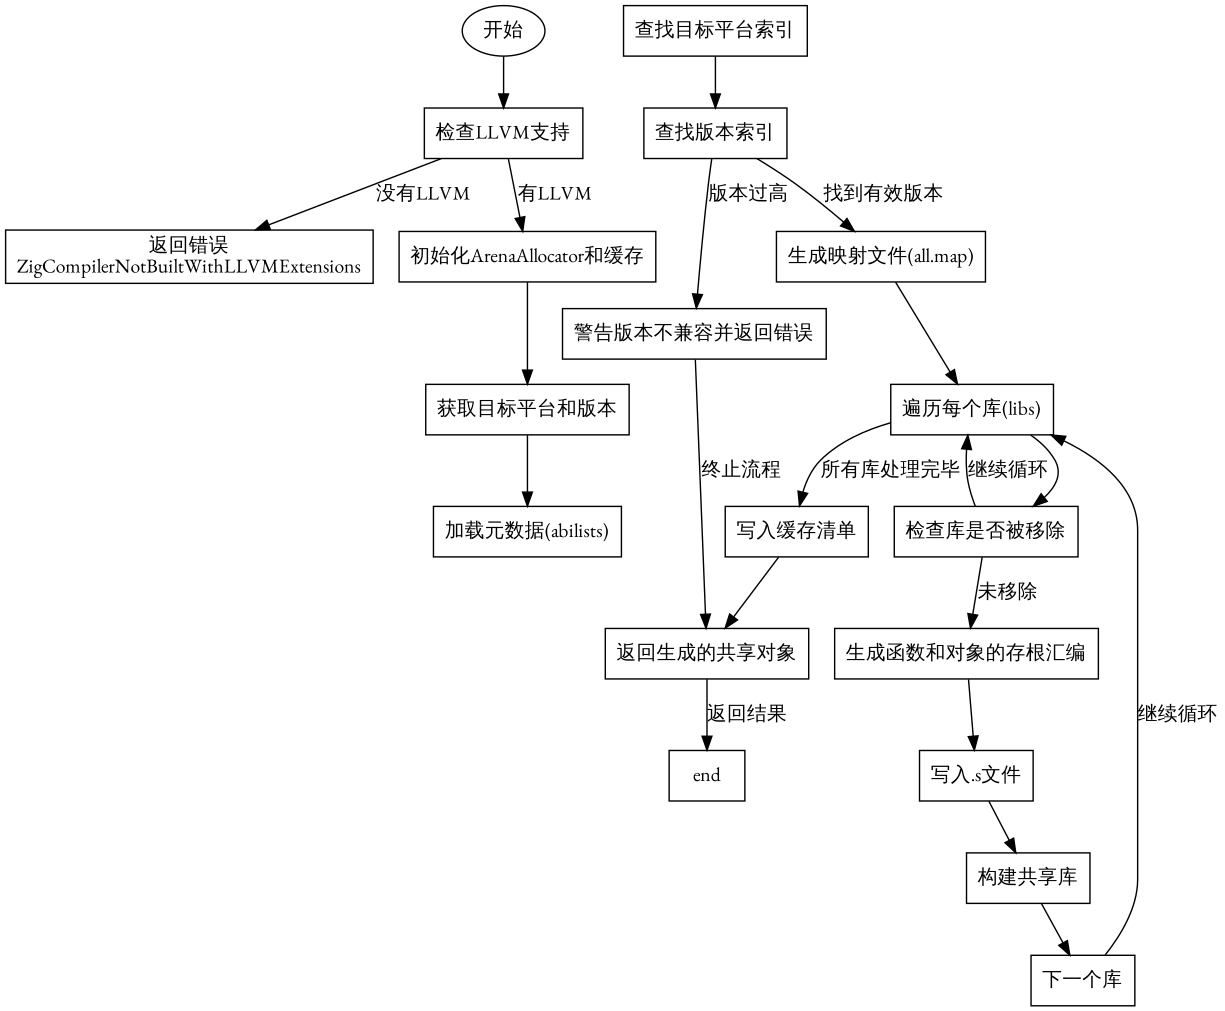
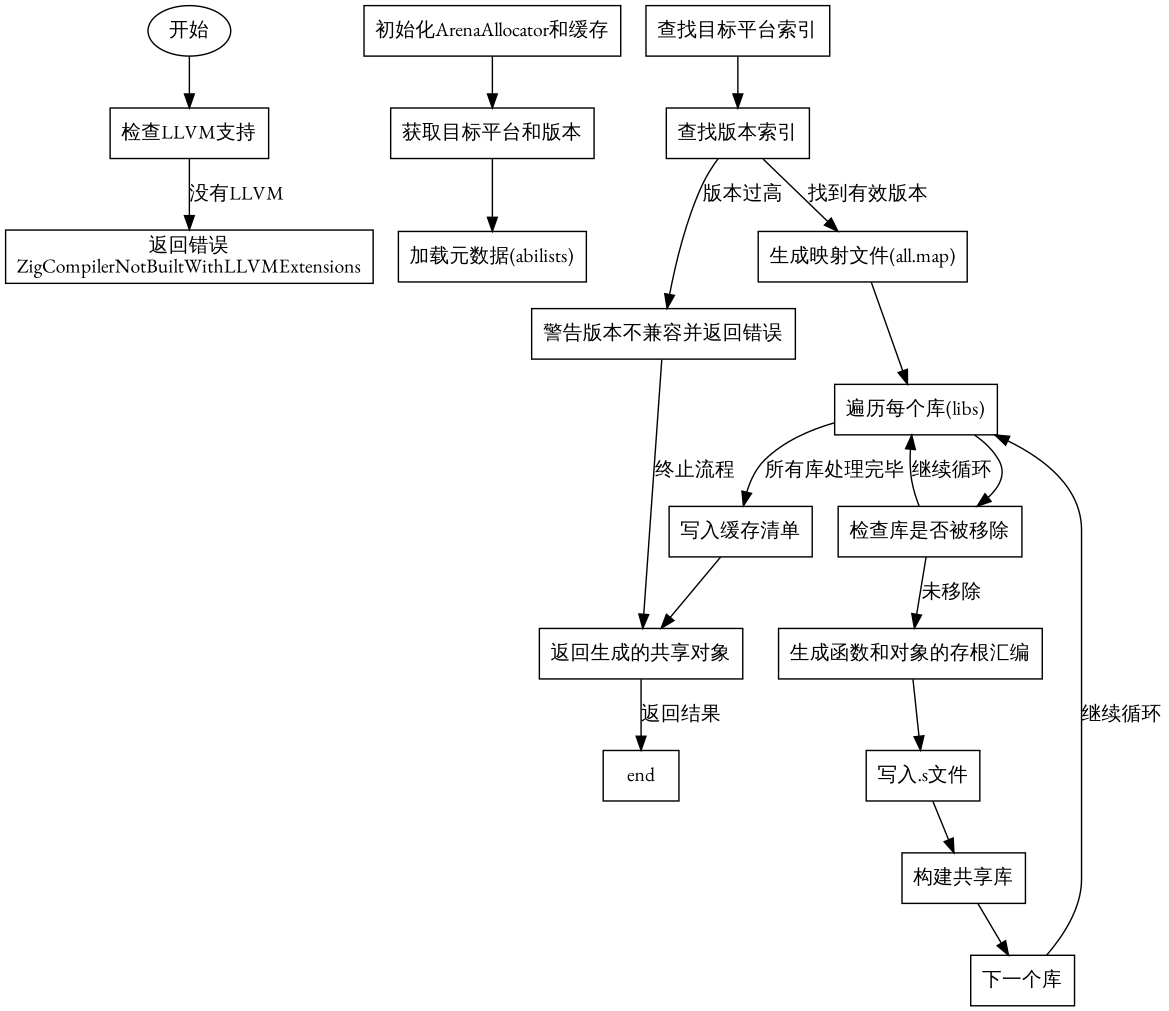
edge "检查LLVM支持" -> "初始化ArenaAllocator和缓存": removed, label "有LLVM"
